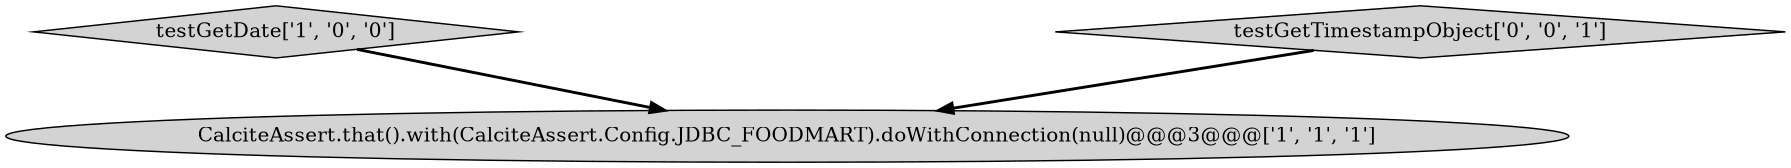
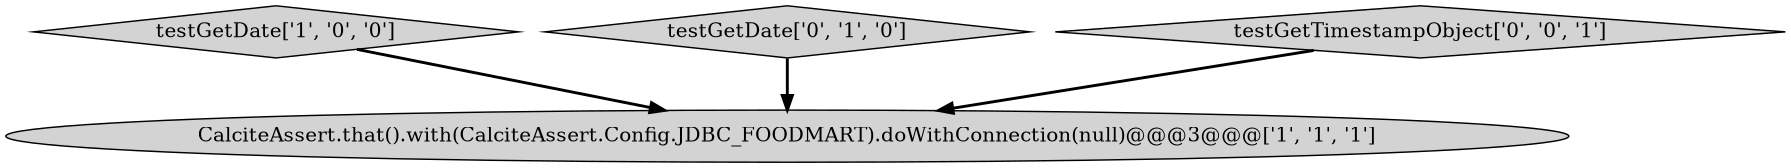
node "testGetDate['0', '1', '0']": added
